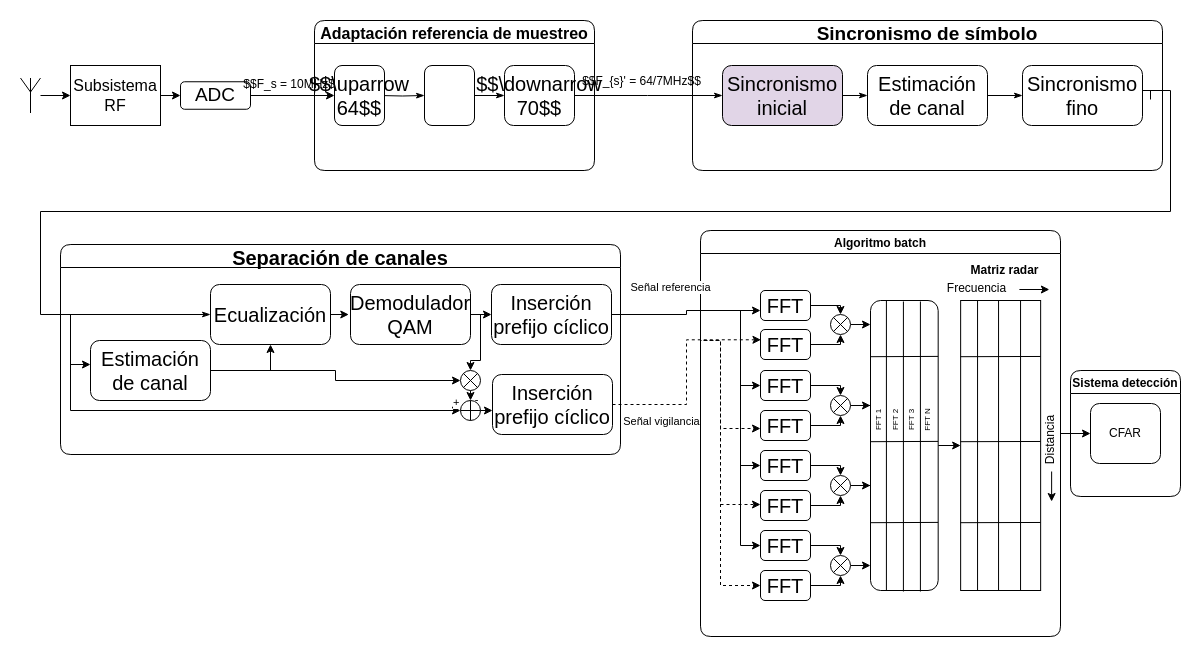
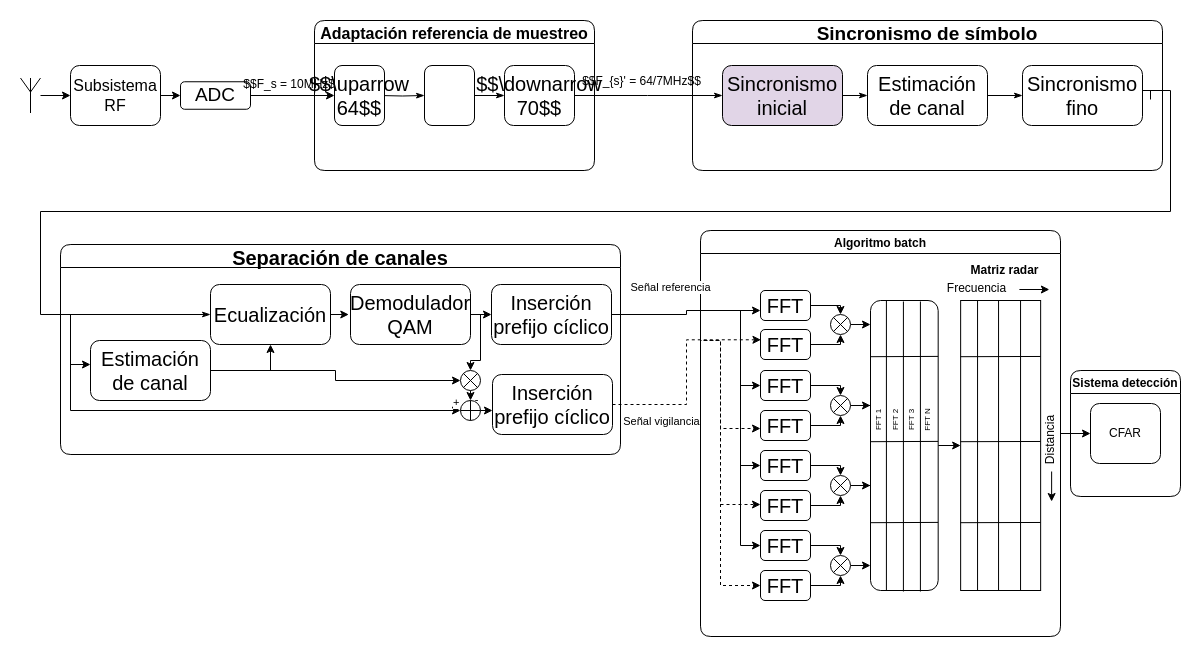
node "Subsistema RF": shape rectangle -> rounded rectangle
